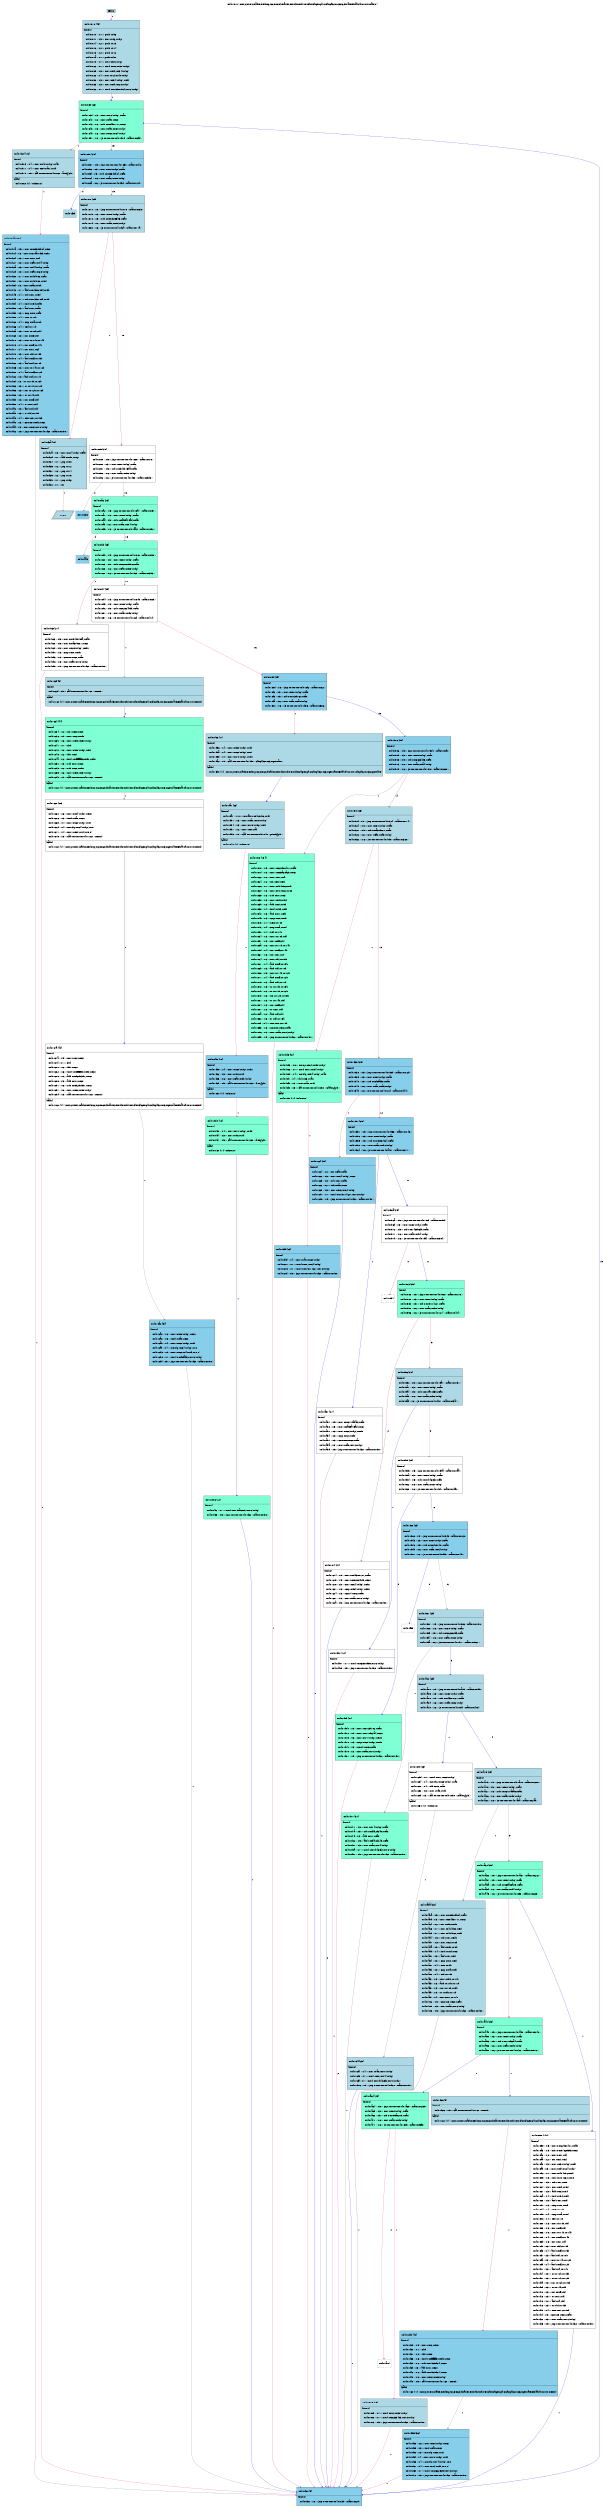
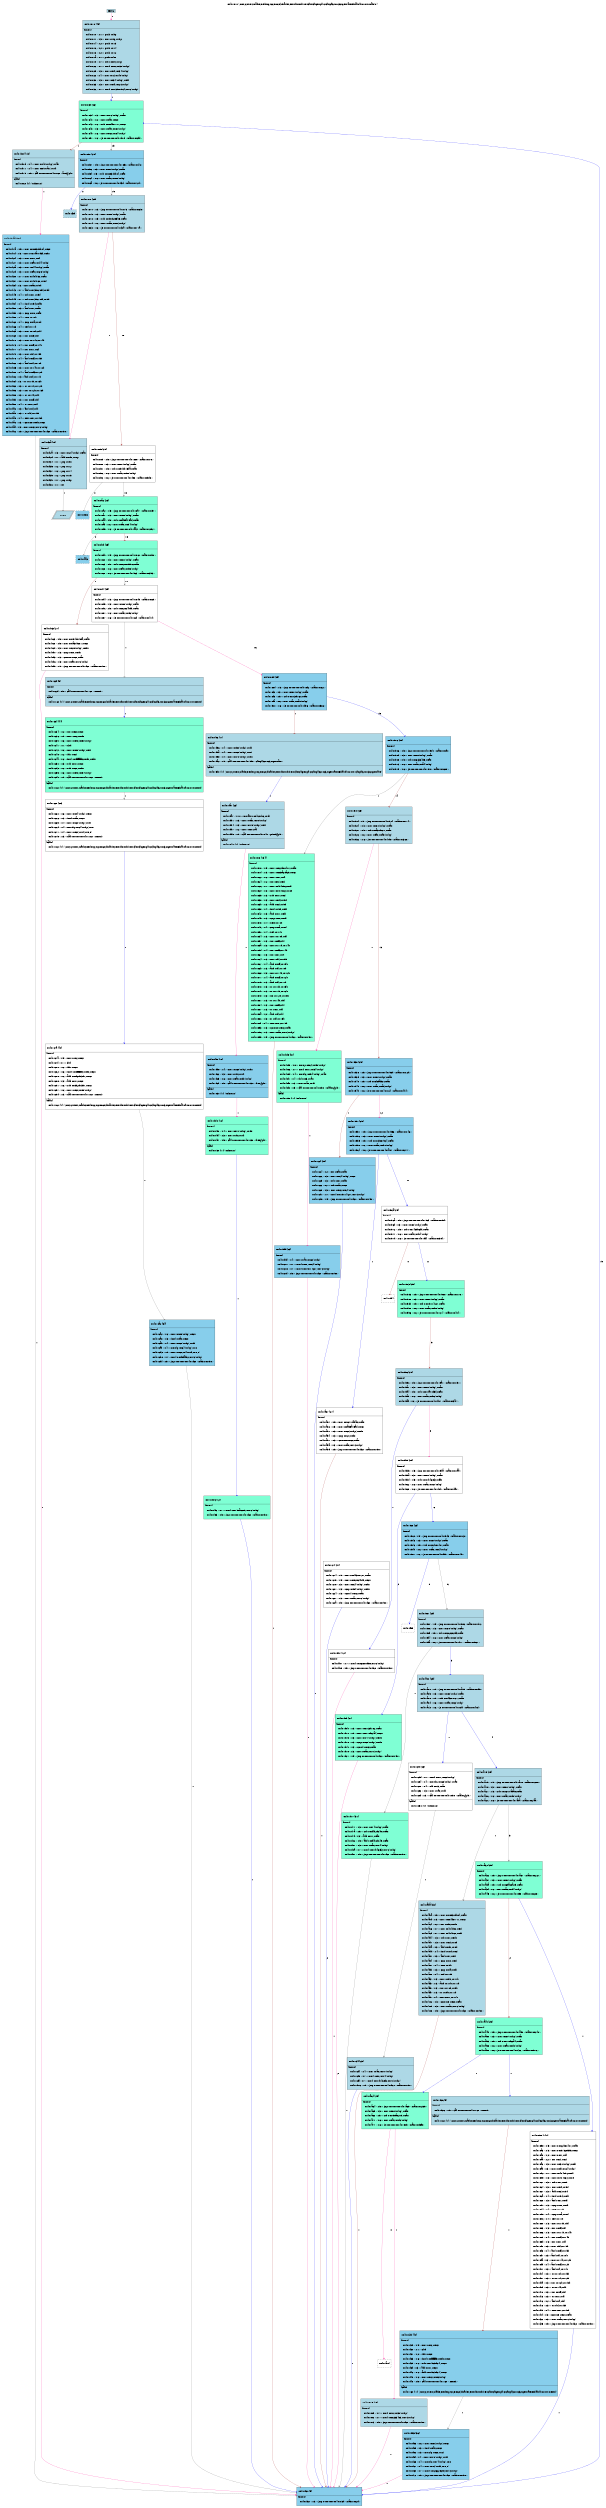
edge "0x401983 [25]" -> "0x401c14 [27]": removed, label "2"
